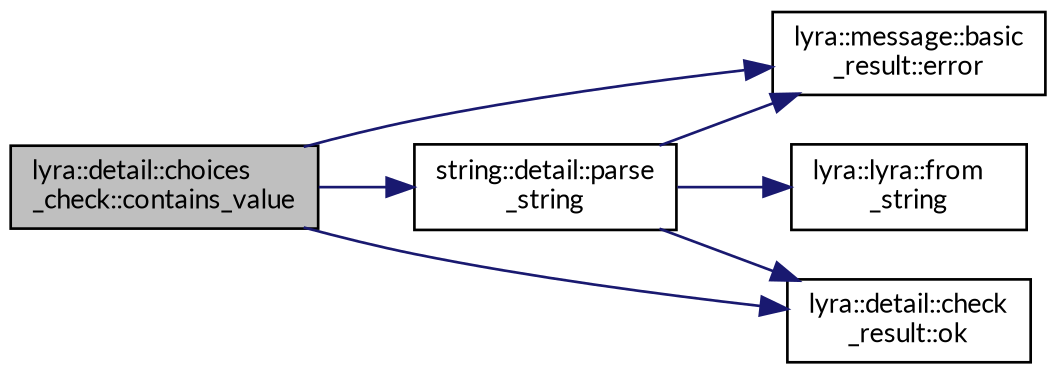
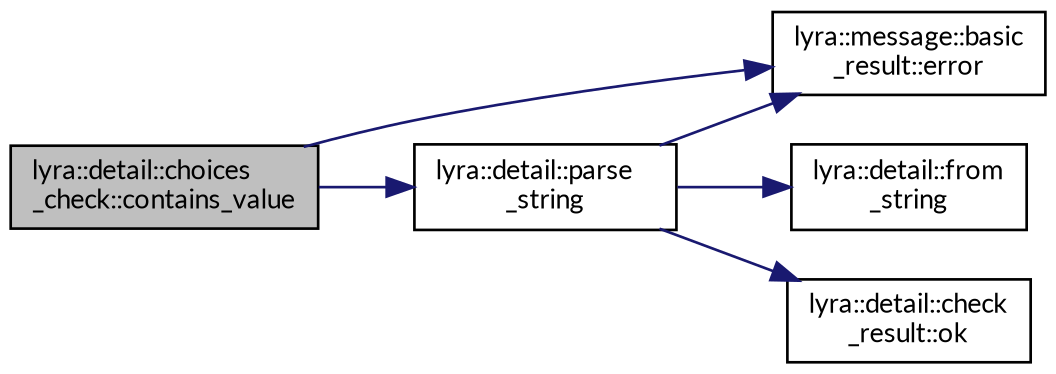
node "string::detail::parse _string": label "string::detail::parse _string" -> "lyra::detail::parse _string"
node "lyra::lyra::from _string": label "lyra::lyra::from _string" -> "lyra::detail::from _string"
edge "lyra::detail::choices _check::contains_value" -> "lyra::detail::check _result::ok": removed
